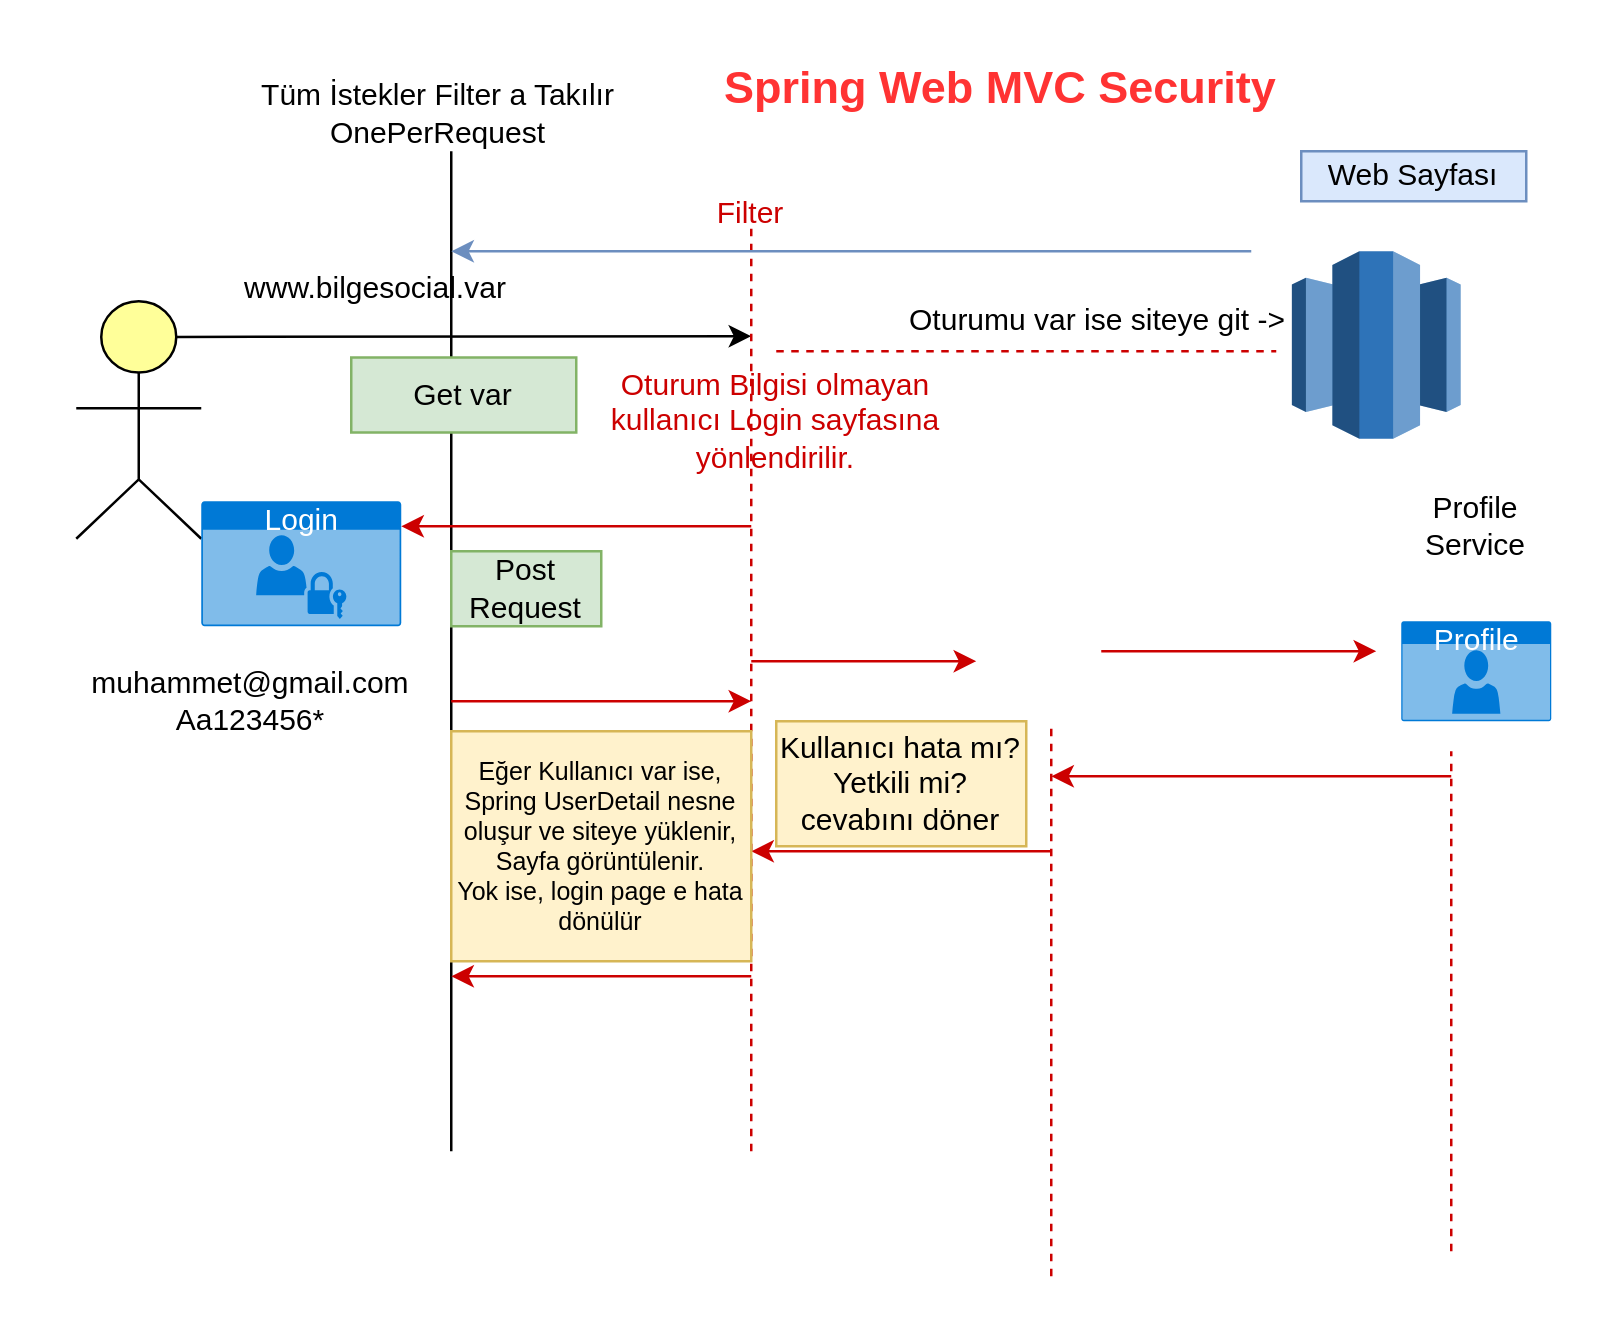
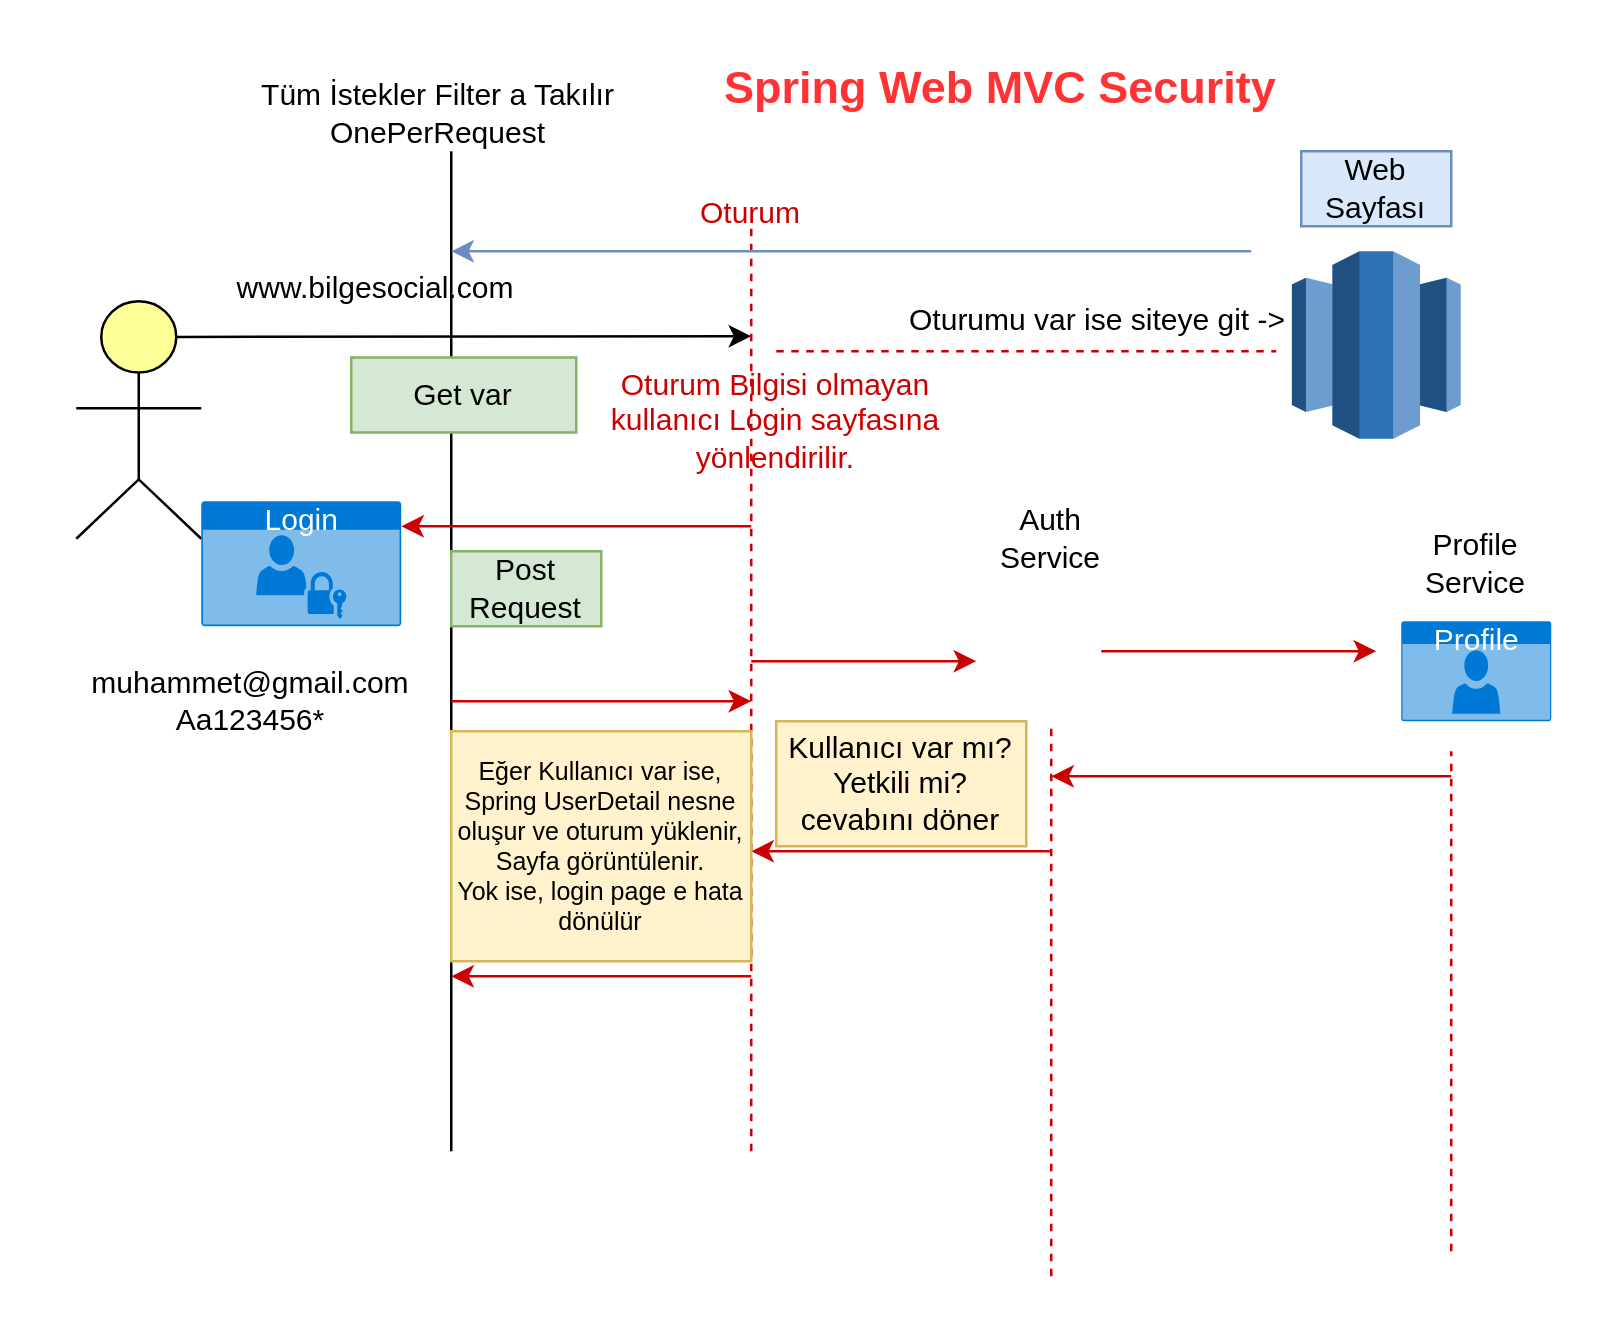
node "Web Sayfası": size 225x50 -> 150x75
node "Filter": label "Filter" -> "Oturum"
node "www.bilgesocial.var": label "www.bilgesocial.var" -> "www.bilgesocial.com"
node "Profile Service": moved (1476, 526) -> (1476, 564)
node "Auth Service": added
node "Kullanıcı hata mı? Yetkili mi? cevabını döner": label "Kullanıcı hata mı? Yetkili mi? cevabını döner" -> "Kullanıcı var mı? Yetkili mi? cevabını döner"
node "Eğer Kullanıcı var ise, Spring UserDetail nesne oluşur ve siteye yüklenir, Sayfa görüntülenir.Yok ise, login page e hata dönülür": label "Eğer Kullanıcı var ise, Spring UserDetail nesne oluşur ve siteye yüklenir, Sayfa görüntülenir.Yok ise, login page e hata dönülür" -> "Eğer Kullanıcı var ise, Spring UserDetail nesne oluşur ve oturum yüklenir, Sayfa görüntülenir.Yok ise, login page e hata dönülür"
